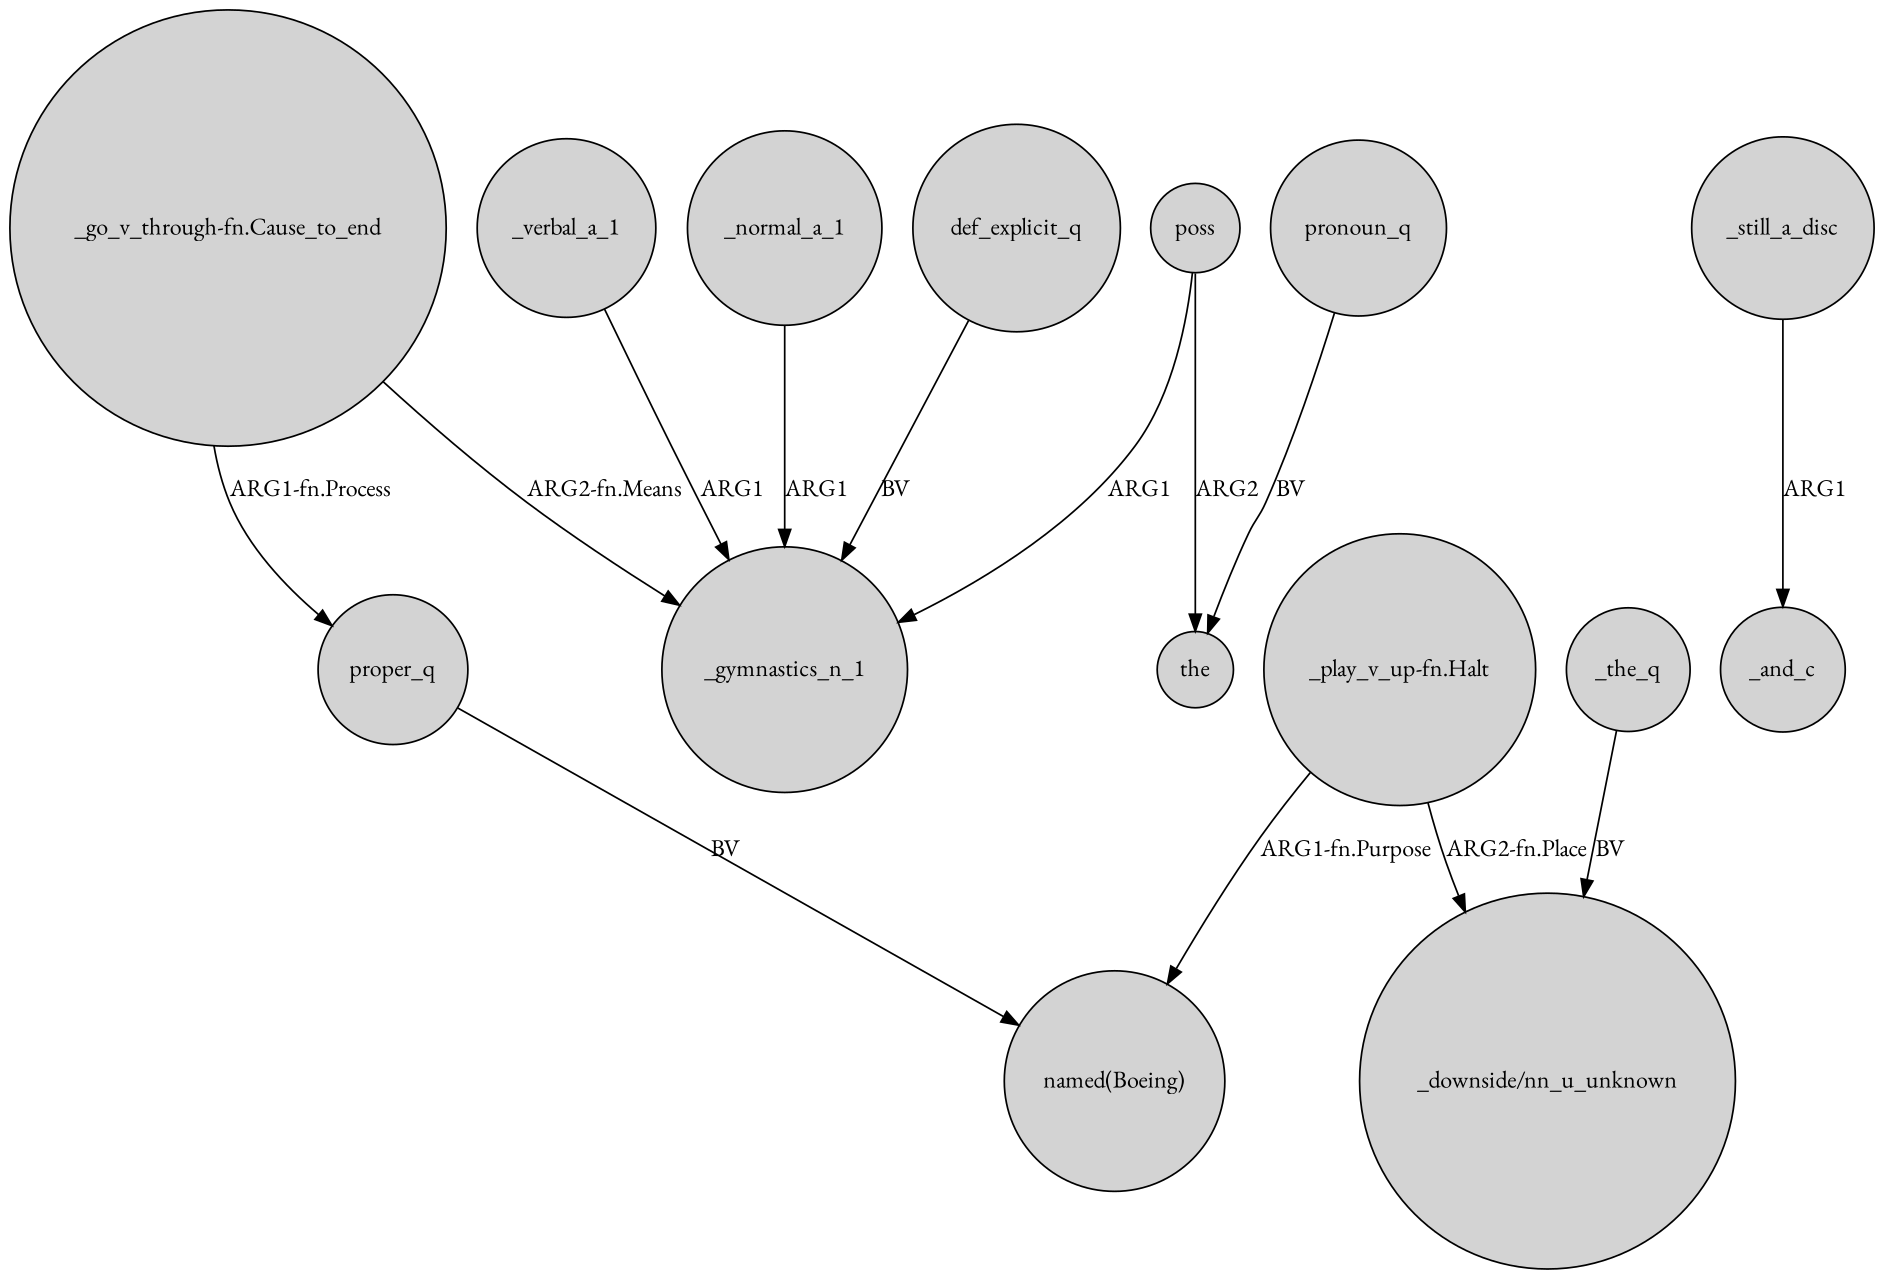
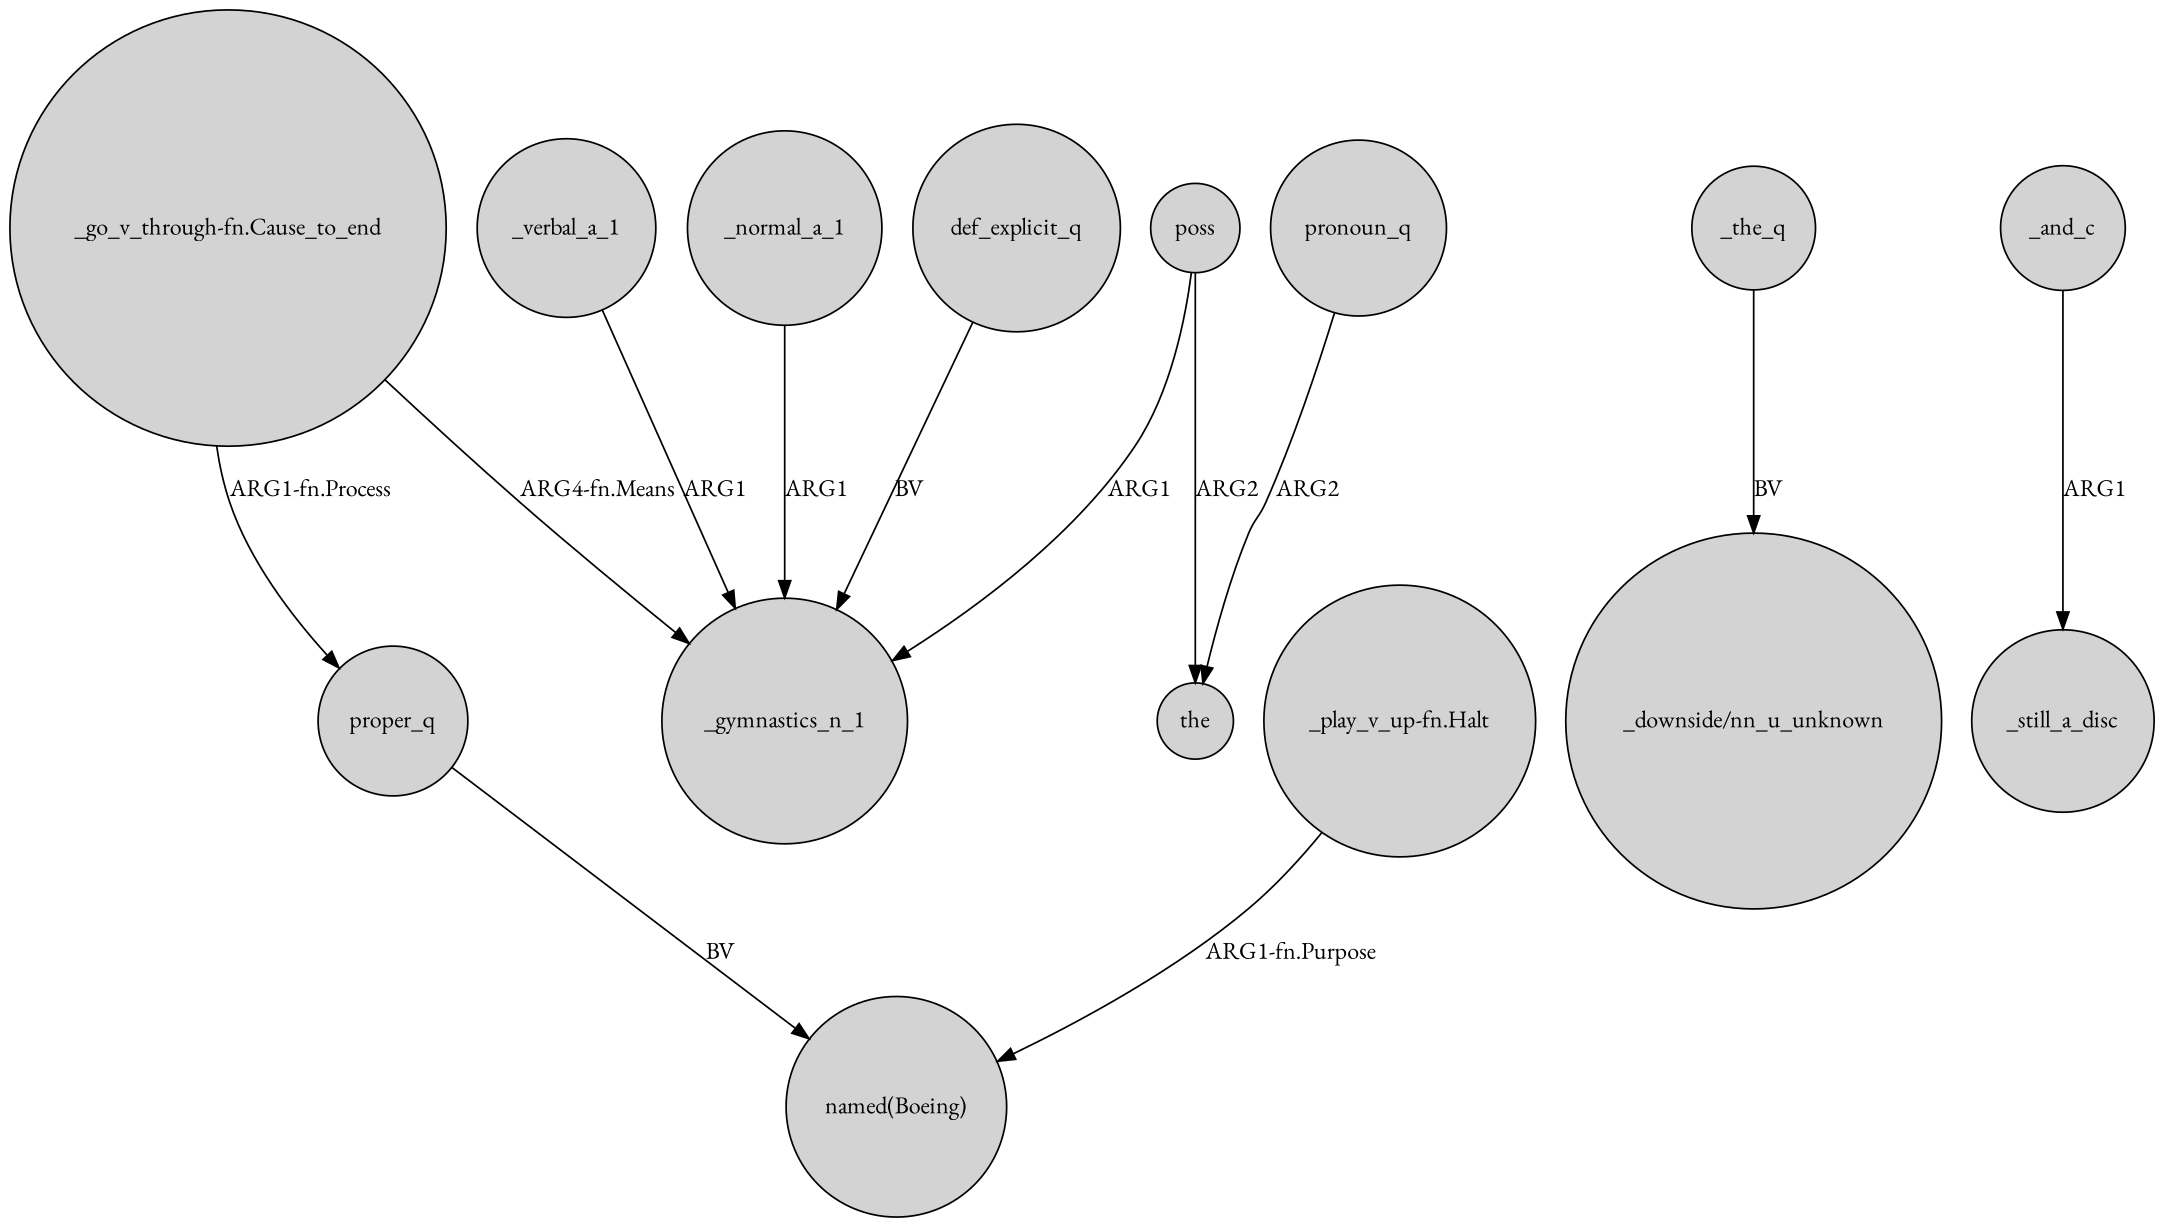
edge "_still_a_disc" -> "_and_c": reversed
edge "_go_v_through-fn.Cause_to_end" -> "_gymnastics_n_1": label "ARG2-fn.Means" -> "ARG4-fn.Means"
edge "pronoun_q" -> "the": label "BV" -> "ARG2"
edge "_play_v_up-fn.Halt" -> "_downside/nn_u_unknown": removed, label "ARG2-fn.Place"
